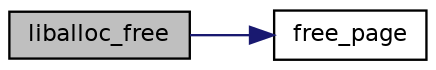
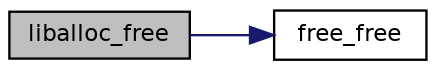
node "free_page": label "free_page" -> "free_free"
